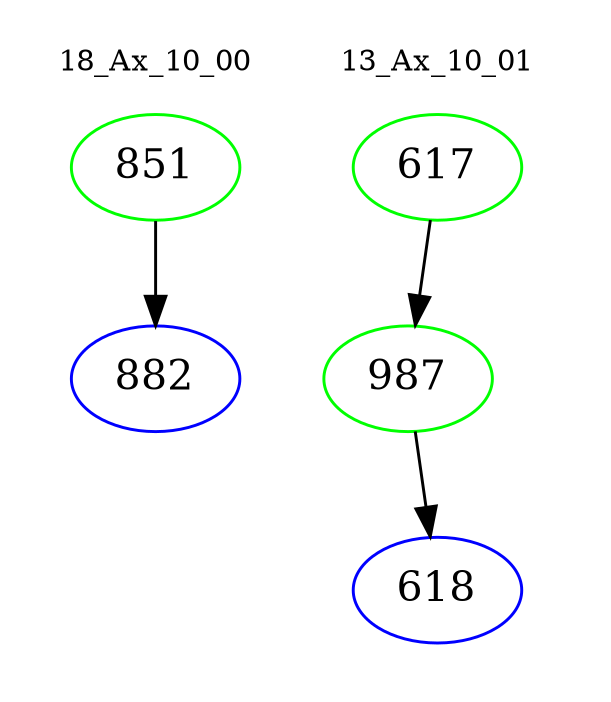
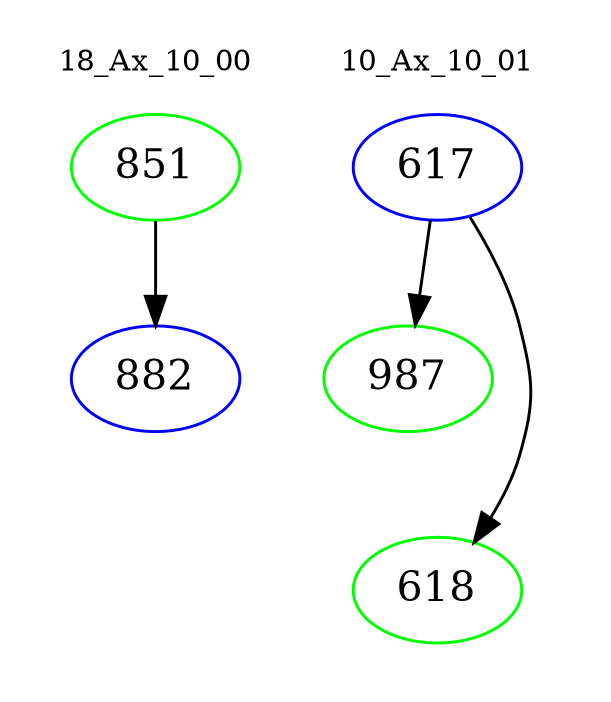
cluster "13_Ax_10_01": label "13_Ax_10_01" -> "10_Ax_10_01"
node "617": color green -> blue
edge "987" -> "618": now "617" -> "618"
node "618": color blue -> green
